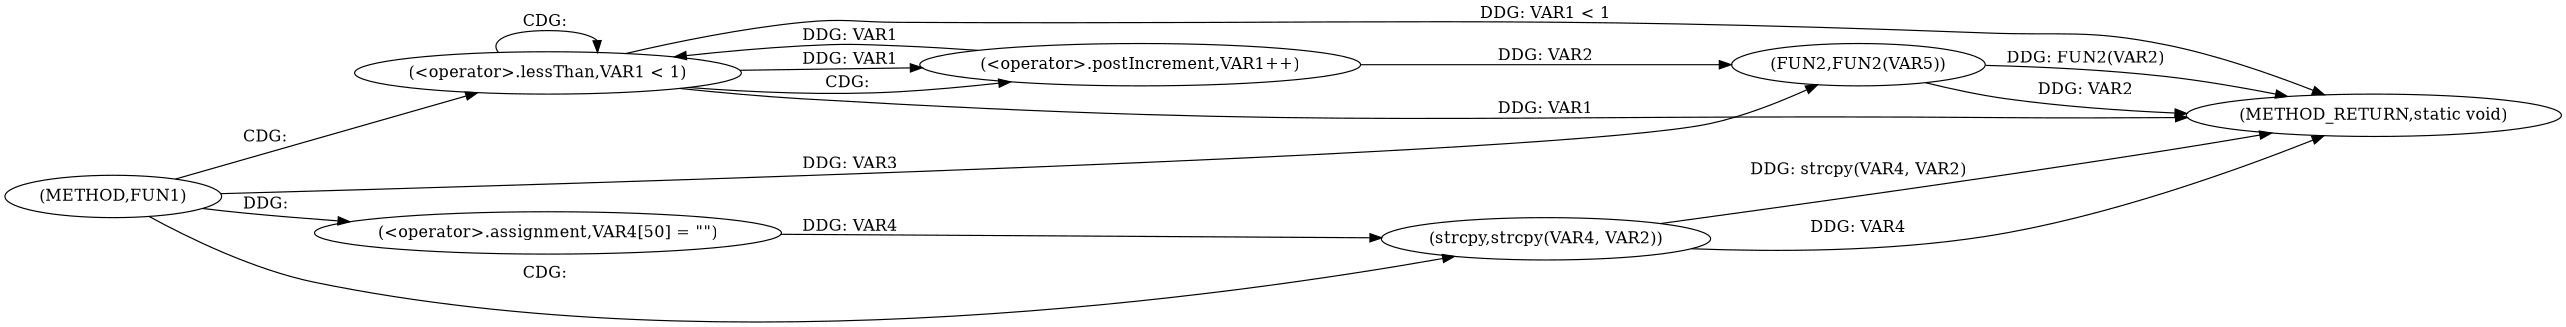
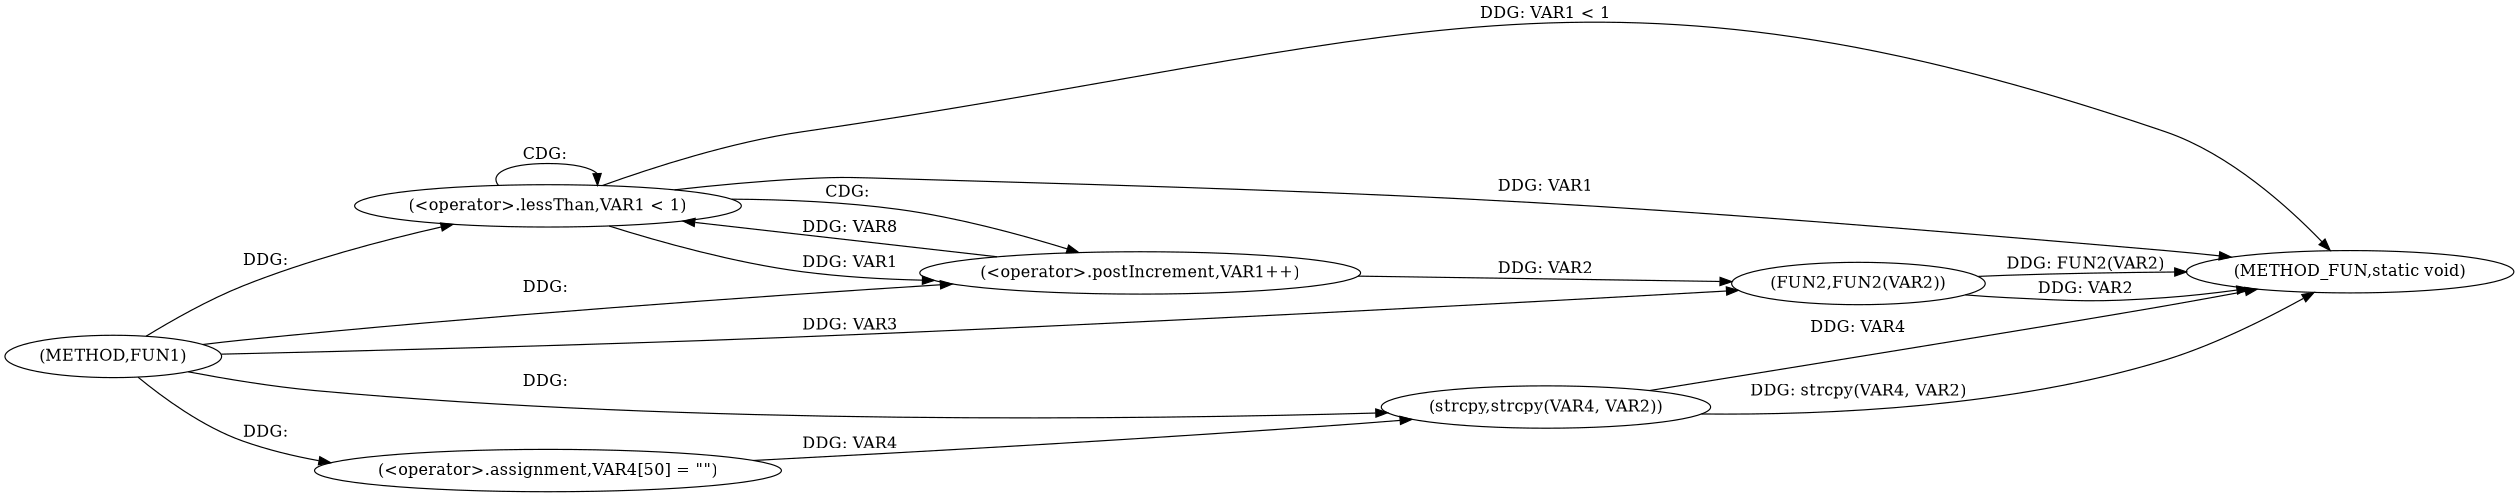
edge "(<operator>.postIncrement,VAR1++)" -> "(<operator>.lessThan,VAR1 < 1)": label "DDG: VAR1" -> "DDG: VAR8"
node "(FUN2,FUN2(VAR5))": label "(FUN2,FUN2(VAR5))" -> "(FUN2,FUN2(VAR2))"
node "(METHOD_RETURN,static void)": label "(METHOD_RETURN,static void)" -> "(METHOD_FUN,static void)"
edge "(METHOD,FUN1)" -> "(<operator>.lessThan,VAR1 < 1)": label "CDG: " -> "DDG: "
edge "(METHOD,FUN1)" -> "(strcpy,strcpy(VAR4, VAR2))": label "CDG: " -> "DDG: "
edge "(METHOD,FUN1)" -> "(<operator>.postIncrement,VAR1++)": added, label "DDG:"
